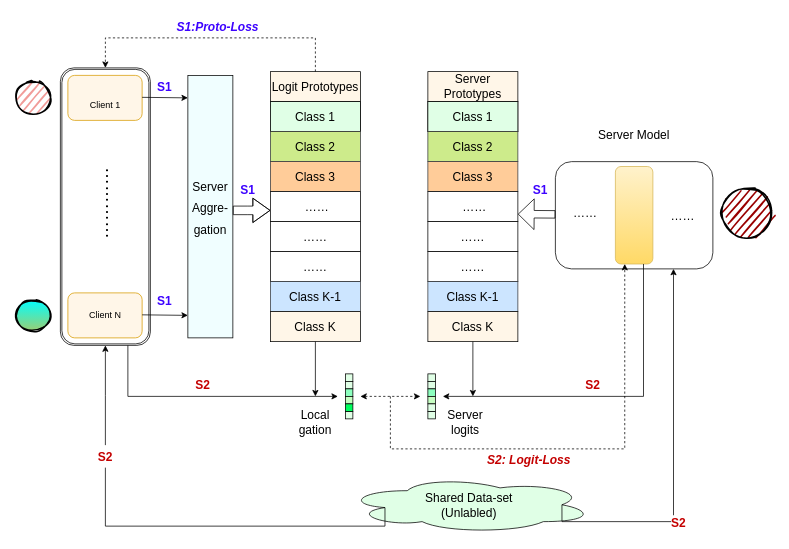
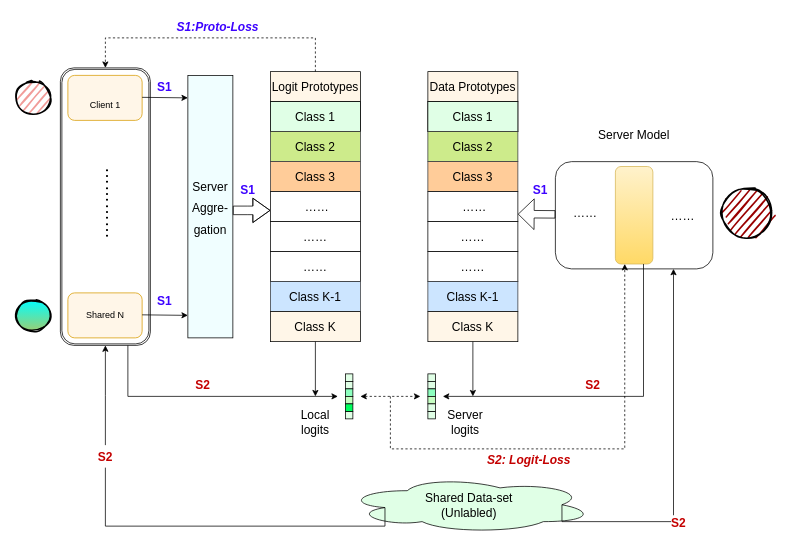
node "Server Prototypes": label "Server Prototypes" -> "Data Prototypes"
node "Client N": label "Client N" -> "Shared N"
node "Local gation": label "Local gation" -> "Local logits"
